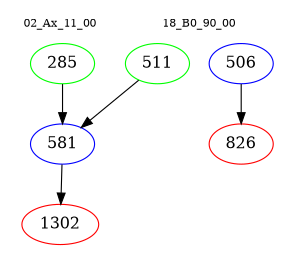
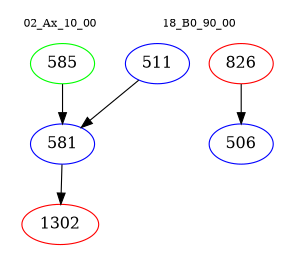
cluster "02_Ax_11_00": label "02_Ax_11_00" -> "02_Ax_10_00"
node "285": label "285" -> "585"
node "511": color green -> blue
edge "506" -> "826": reversed
